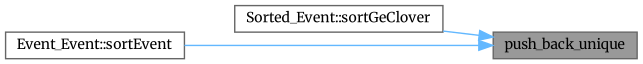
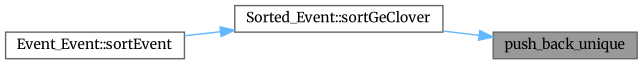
edge "Event_Event::sortEvent" -> "push_back_unique": now "Event_Event::sortEvent" -> "Sorted_Event::sortGeClover"
